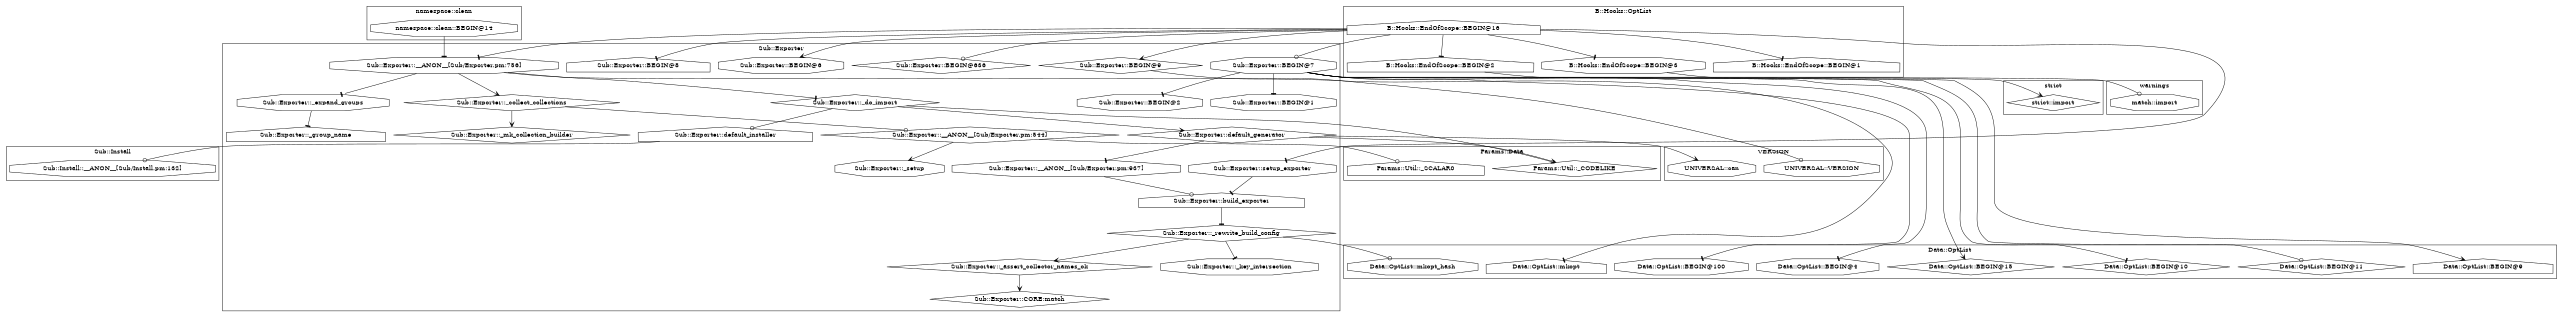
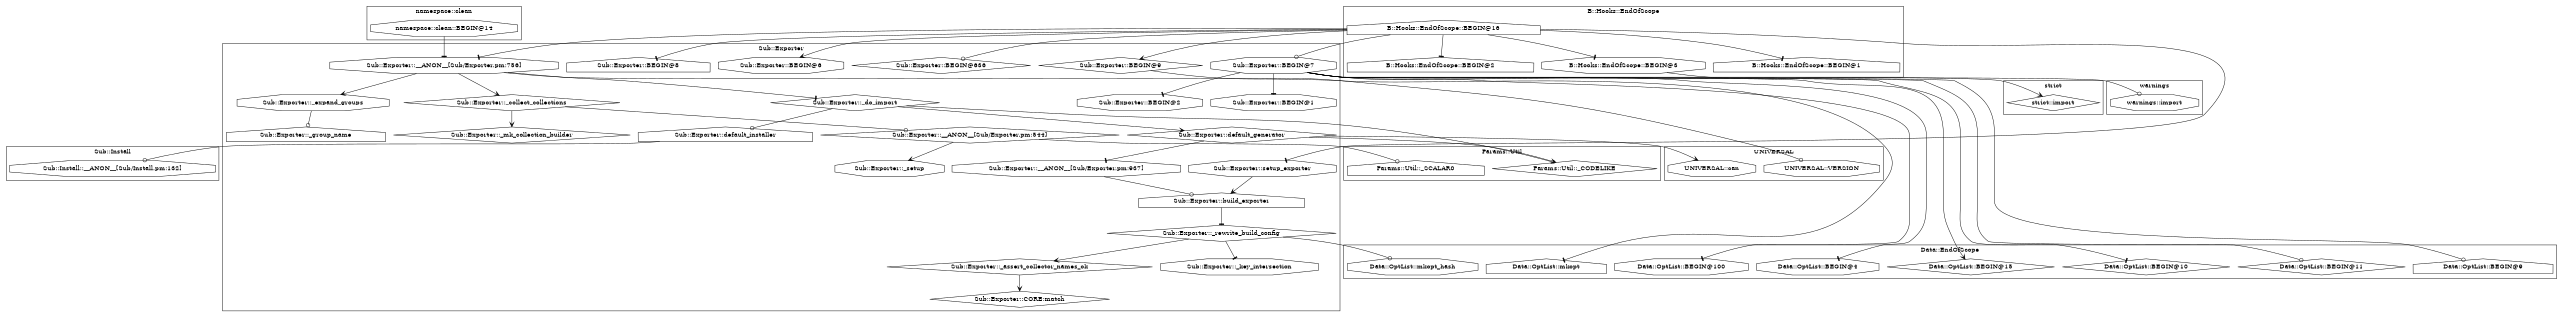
cluster "B::Hooks::OptList": label "B::Hooks::OptList" -> "B::Hooks::EndOfScope"
edge "B::Hooks::EndOfScope::BEGIN@2" -> "strict::import": now "Sub::Exporter::BEGIN@7" -> "strict::import"
edge "Sub::Exporter::__ANON__[Sub/Exporter.pm:756]" -> "Sub::Exporter::_expand_groups": arrowhead tee -> vee
edge "Sub::Exporter::BEGIN@7" -> "Data::OptList::BEGIN@9": arrowhead vee -> odot
node "match::import": label "match::import" -> "warnings::import"
edge "Sub::Exporter::_expand_groups" -> "Sub::Exporter::_group_name": arrowhead tee -> odot
cluster "Params::Data": label "Params::Data" -> "Params::Util"
cluster "VERSION": label "VERSION" -> "UNIVERSAL"
edge "Sub::Exporter::setup_exporter" -> "Sub::Exporter::build_exporter": arrowhead tee -> vee
cluster "Data::OptList": label "Data::OptList" -> "Data::EndOfScope"
